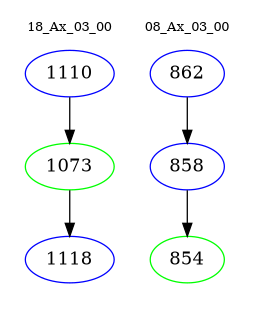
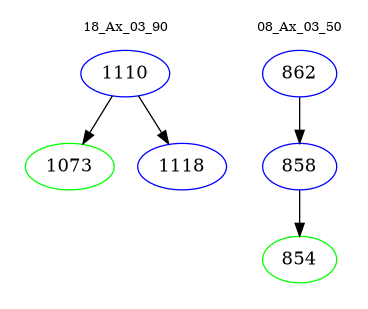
cluster "18_Ax_03_00": label "18_Ax_03_00" -> "18_Ax_03_90"
cluster "08_Ax_03_00": label "08_Ax_03_00" -> "08_Ax_03_50"
edge "1073" -> "1118": now "1110" -> "1118"
